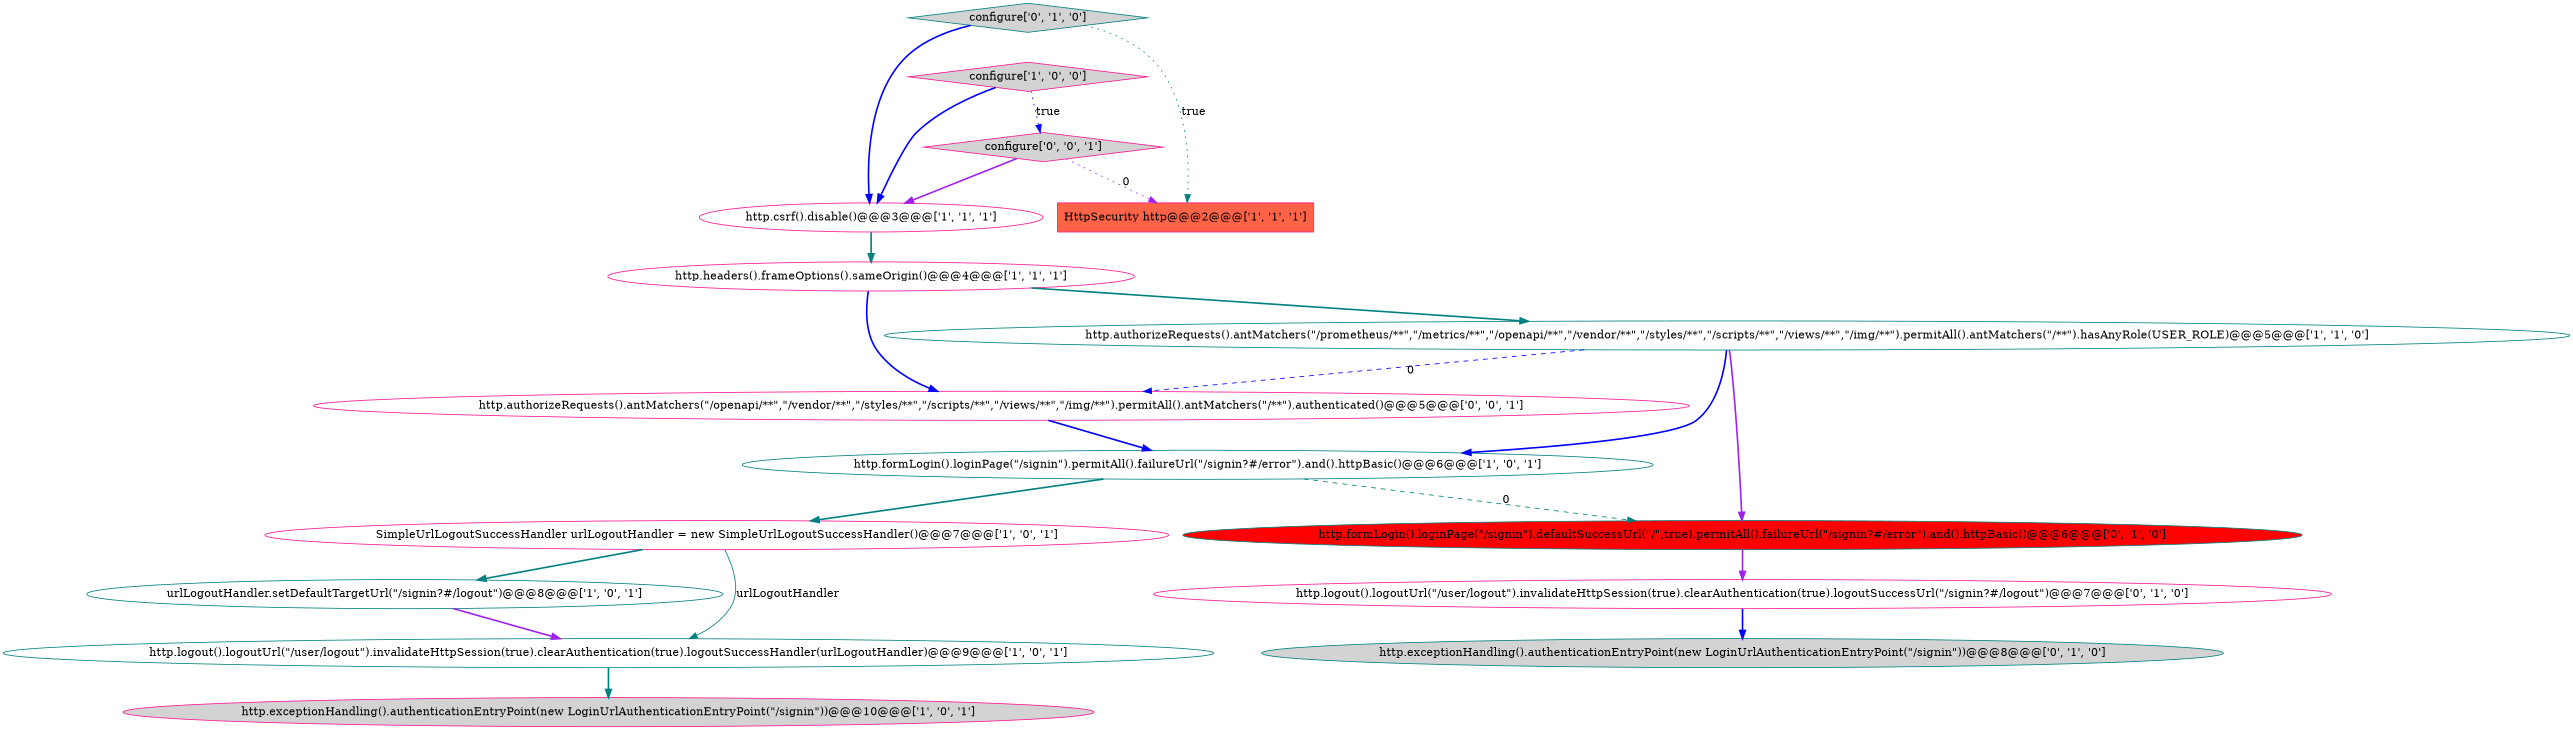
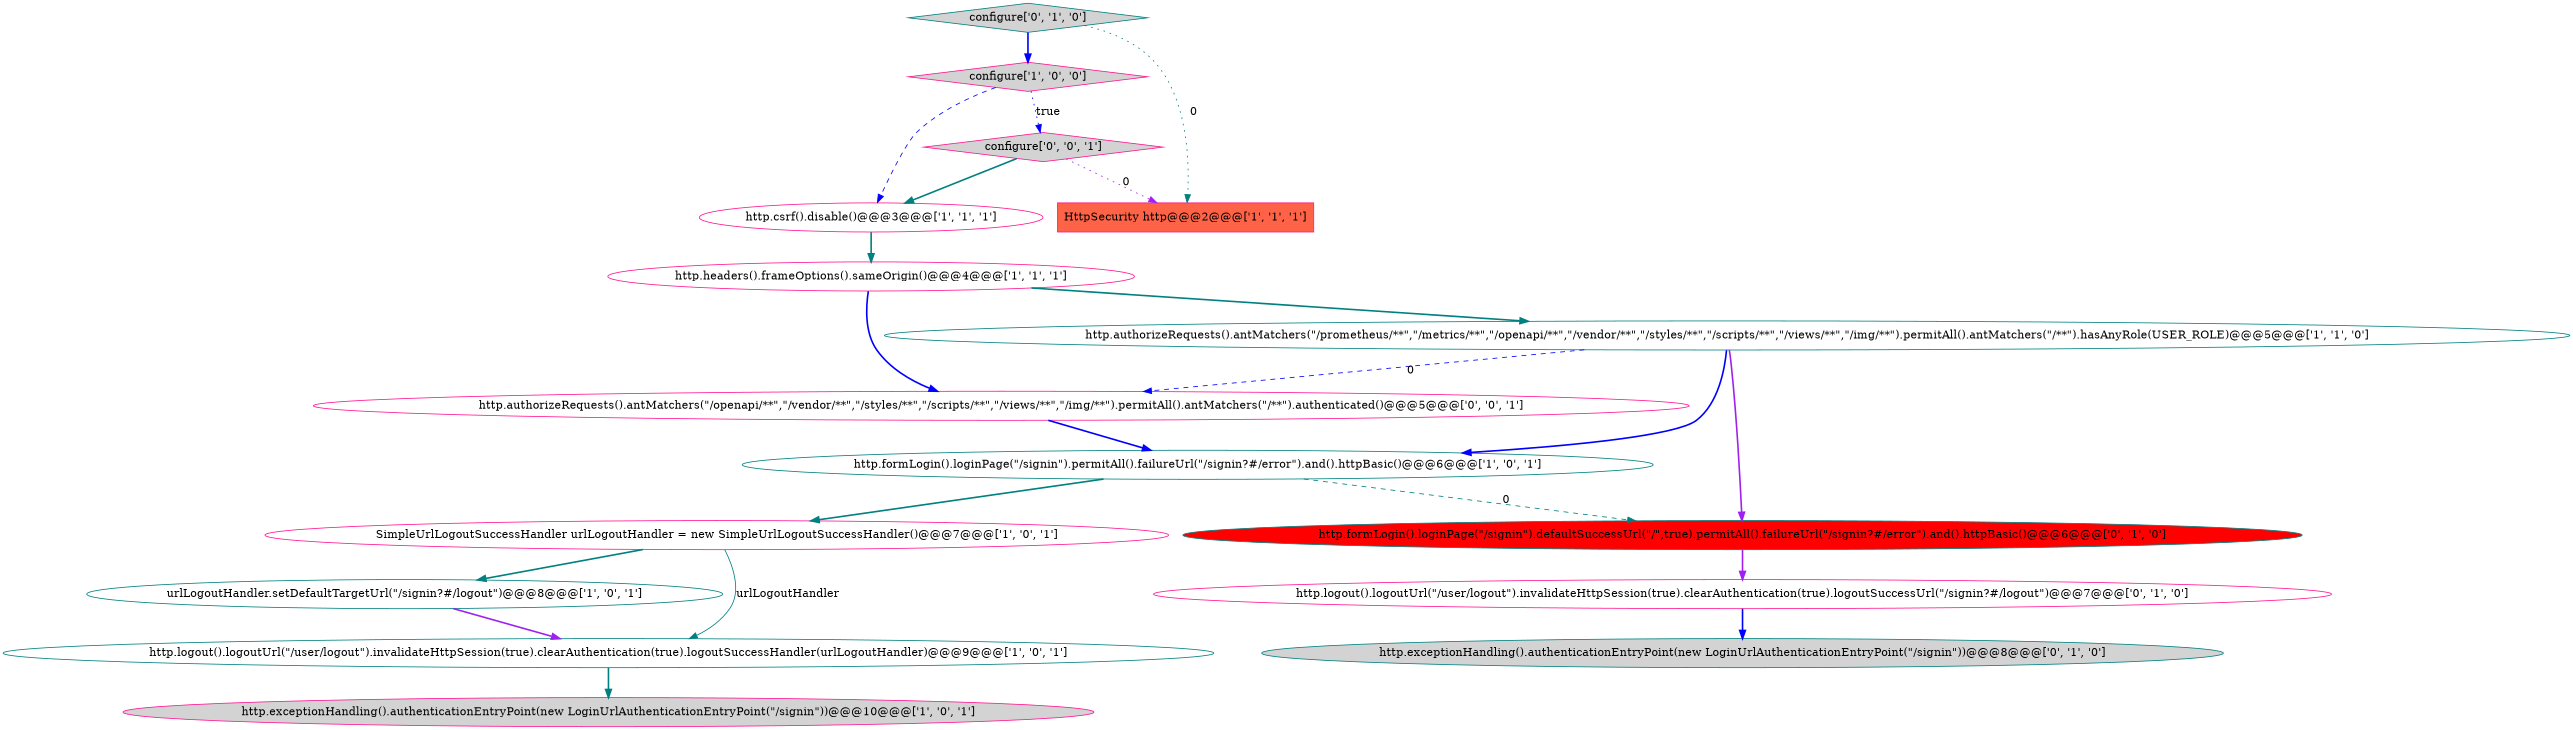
edge "configure['0', '1', '0']" -> "http.csrf().disable()@@@3@@@['1', '1', '1']": now "configure['0', '1', '0']" -> "configure['1', '0', '0']"
edge "configure['0', '1', '0']" -> "HttpSecurity http@@@2@@@['1', '1', '1']": label "true" -> "0"
edge "configure['1', '0', '0']" -> "http.csrf().disable()@@@3@@@['1', '1', '1']": style bold -> dashed
edge "configure['0', '0', '1']" -> "http.csrf().disable()@@@3@@@['1', '1', '1']": color purple -> teal
